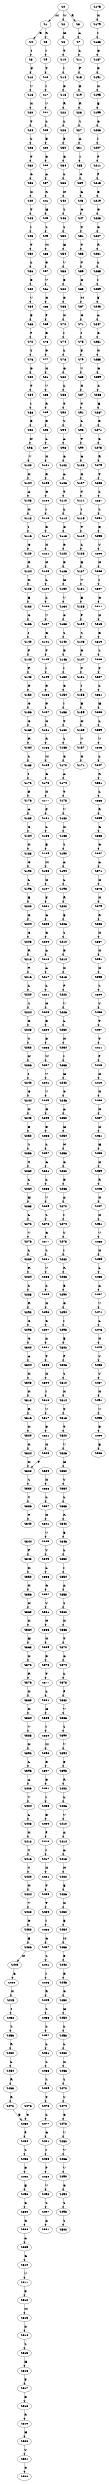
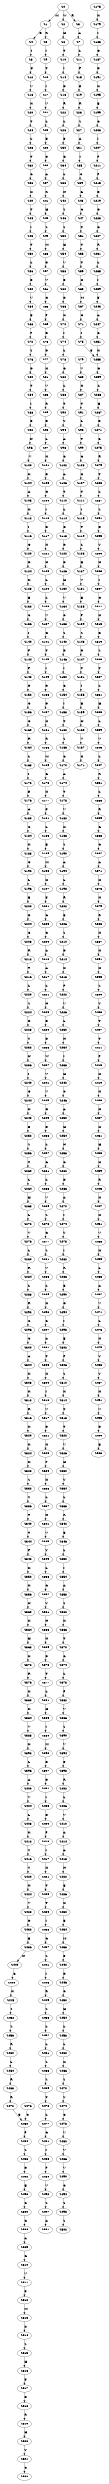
edge "S75" -> "S79": now "S75" -> "S255"
edge "S325" -> "S328": now "S325" -> "S329"
edge "S340" -> "S344": added, label "T"
